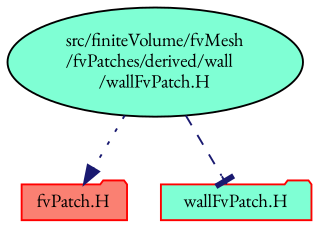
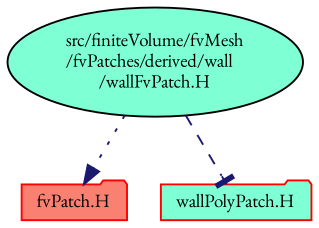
node "wallFvPatch.H": label "wallFvPatch.H" -> "wallPolyPatch.H"
